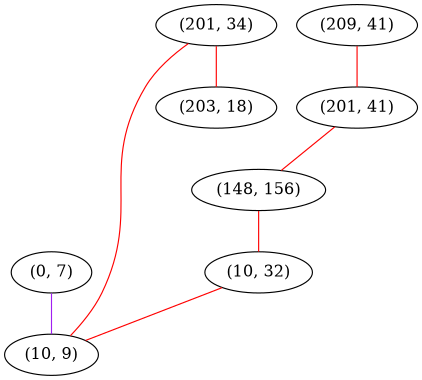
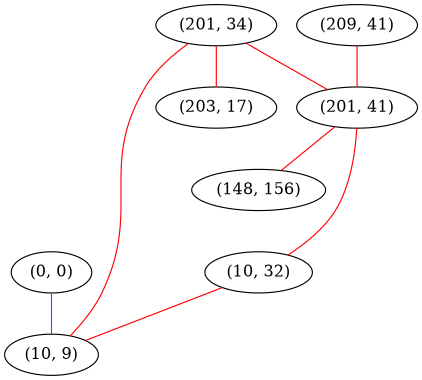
edge "(201, 34)" -- "(201, 41)": added
node "(203, 18)": label "(203, 18)" -> "(203, 17)"
edge "(148, 156)" -- "(10, 32)": now "(201, 41)" -- "(10, 32)"
node "(0, 7)": label "(0, 7)" -> "(0, 0)"
